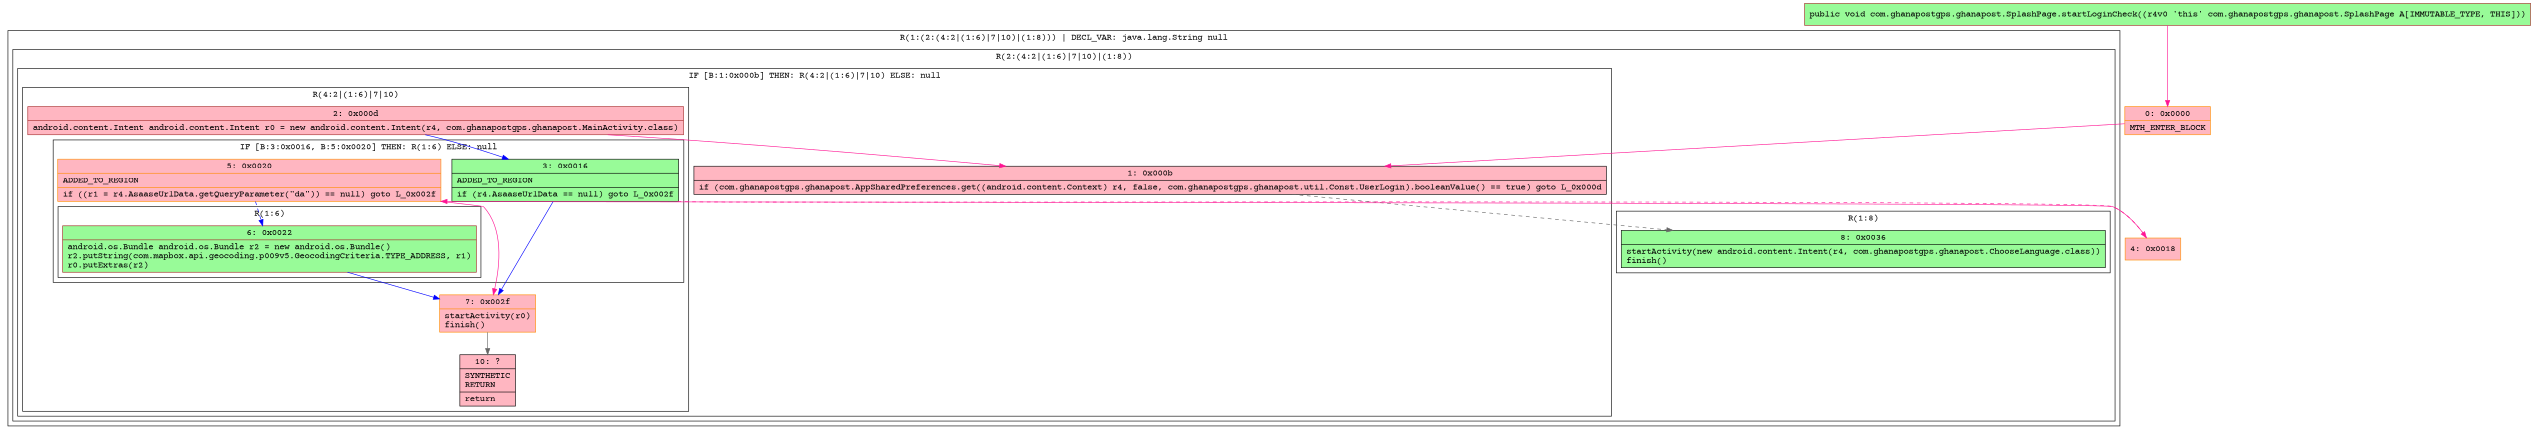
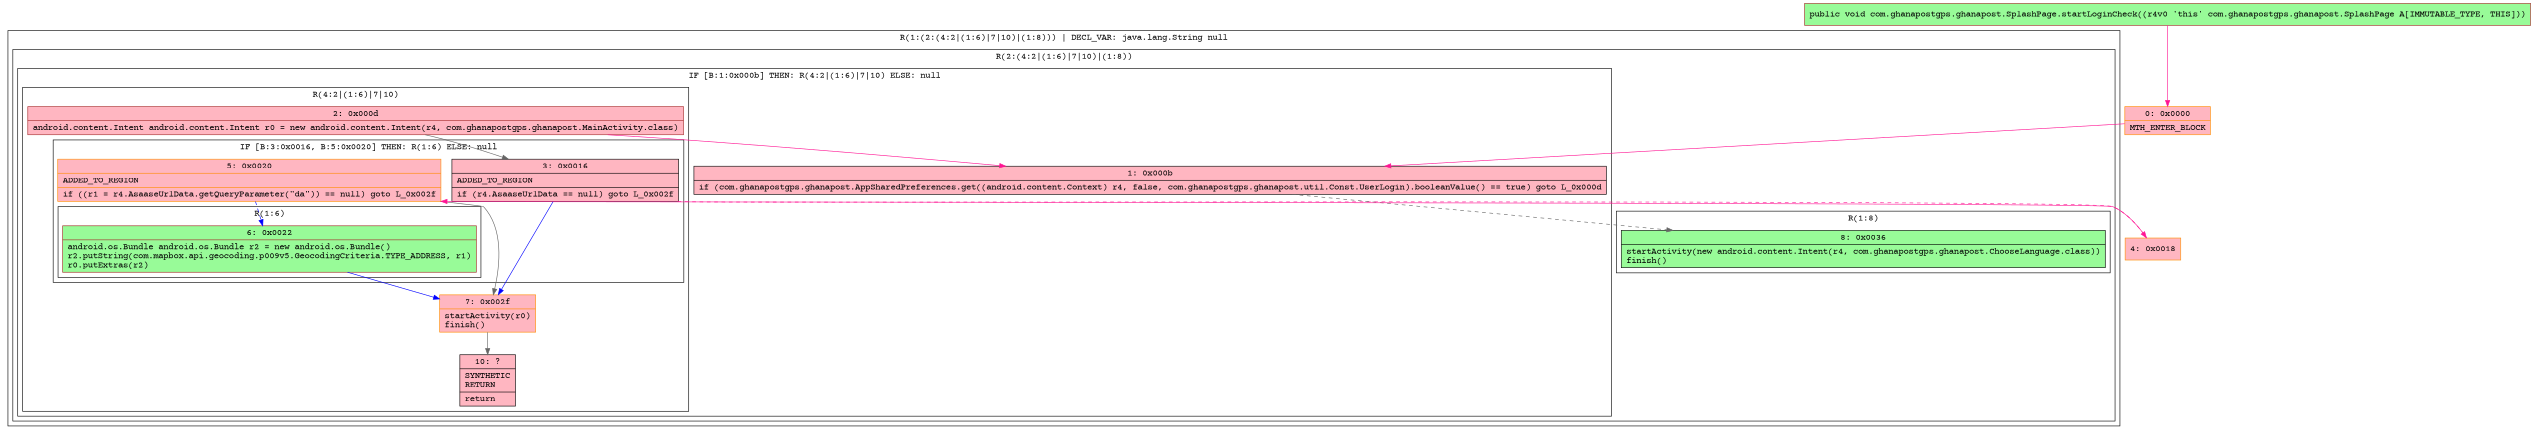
edge "2: 0x000d" -> "3: 0x0016": color blue -> gray40
node "3: 0x0016": fillcolor palegreen -> lightpink
edge "5: 0x0020" -> "7: 0x002f": color deeppink -> gray40
